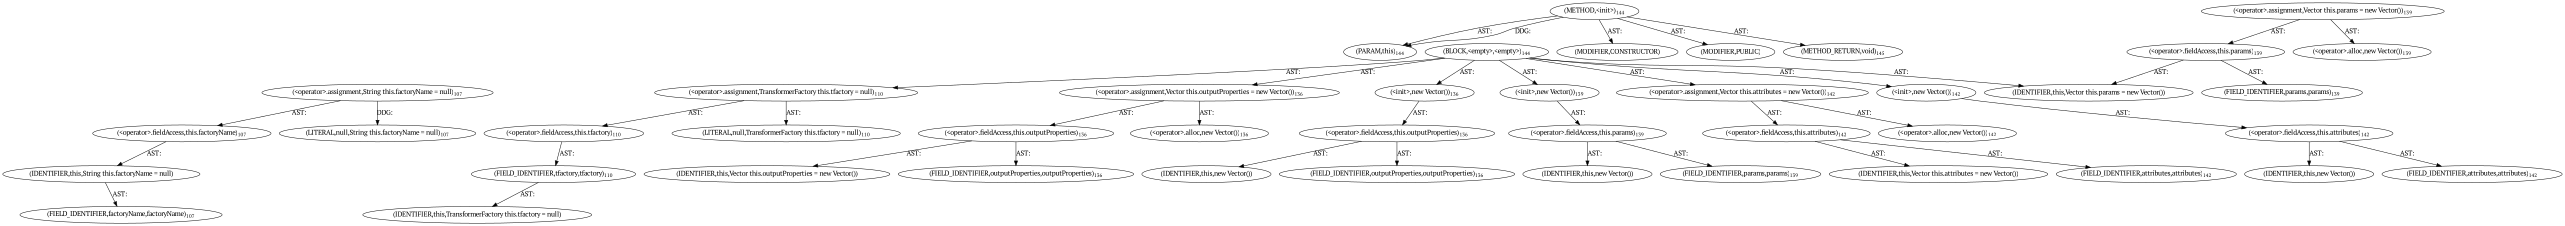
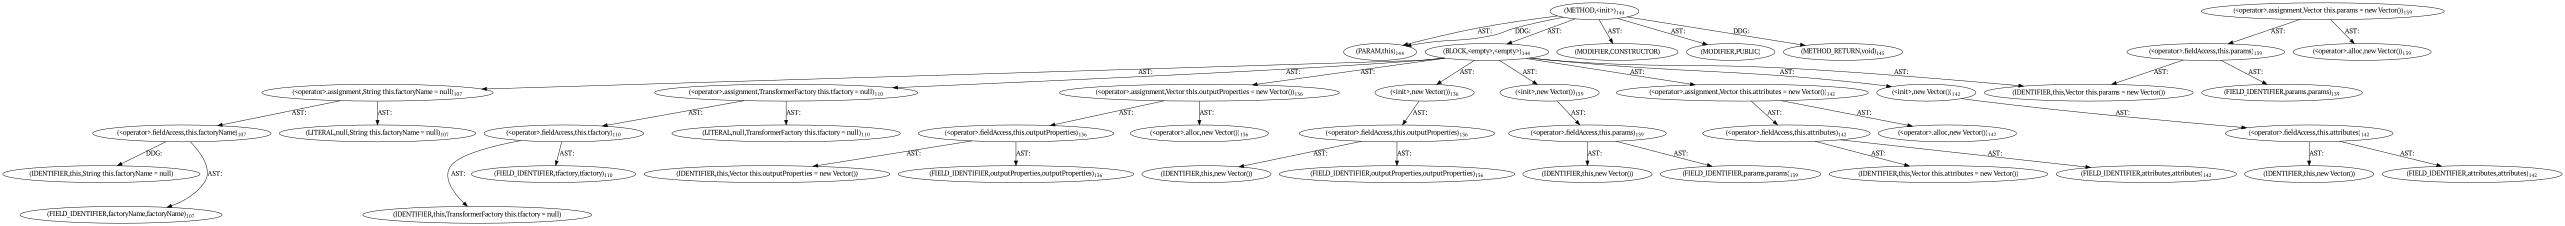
edge "(METHOD,<init>)" -> "(BLOCK,<empty>,<empty>)": added, label "AST:"
edge "(METHOD,<init>)" -> "(METHOD_RETURN,void)": label "AST: " -> "DDG: "
edge "(BLOCK,<empty>,<empty>)" -> "(<operator>.assignment,String this.factoryName = null)": added, label "AST:"
edge "(<operator>.assignment,String this.factoryName = null)" -> "(LITERAL,null,String this.factoryName = null)": label "DDG: " -> "AST: "
edge "(<operator>.fieldAccess,this.factoryName)" -> "(IDENTIFIER,this,String this.factoryName = null)": label "AST: " -> "DDG: "
edge "(IDENTIFIER,this,String this.factoryName = null)" -> "(FIELD_IDENTIFIER,factoryName,factoryName)": now "(<operator>.fieldAccess,this.factoryName)" -> "(FIELD_IDENTIFIER,factoryName,factoryName)"
edge "(FIELD_IDENTIFIER,tfactory,tfactory)" -> "(IDENTIFIER,this,TransformerFactory this.tfactory = null)": now "(<operator>.fieldAccess,this.tfactory)" -> "(IDENTIFIER,this,TransformerFactory this.tfactory = null)"
